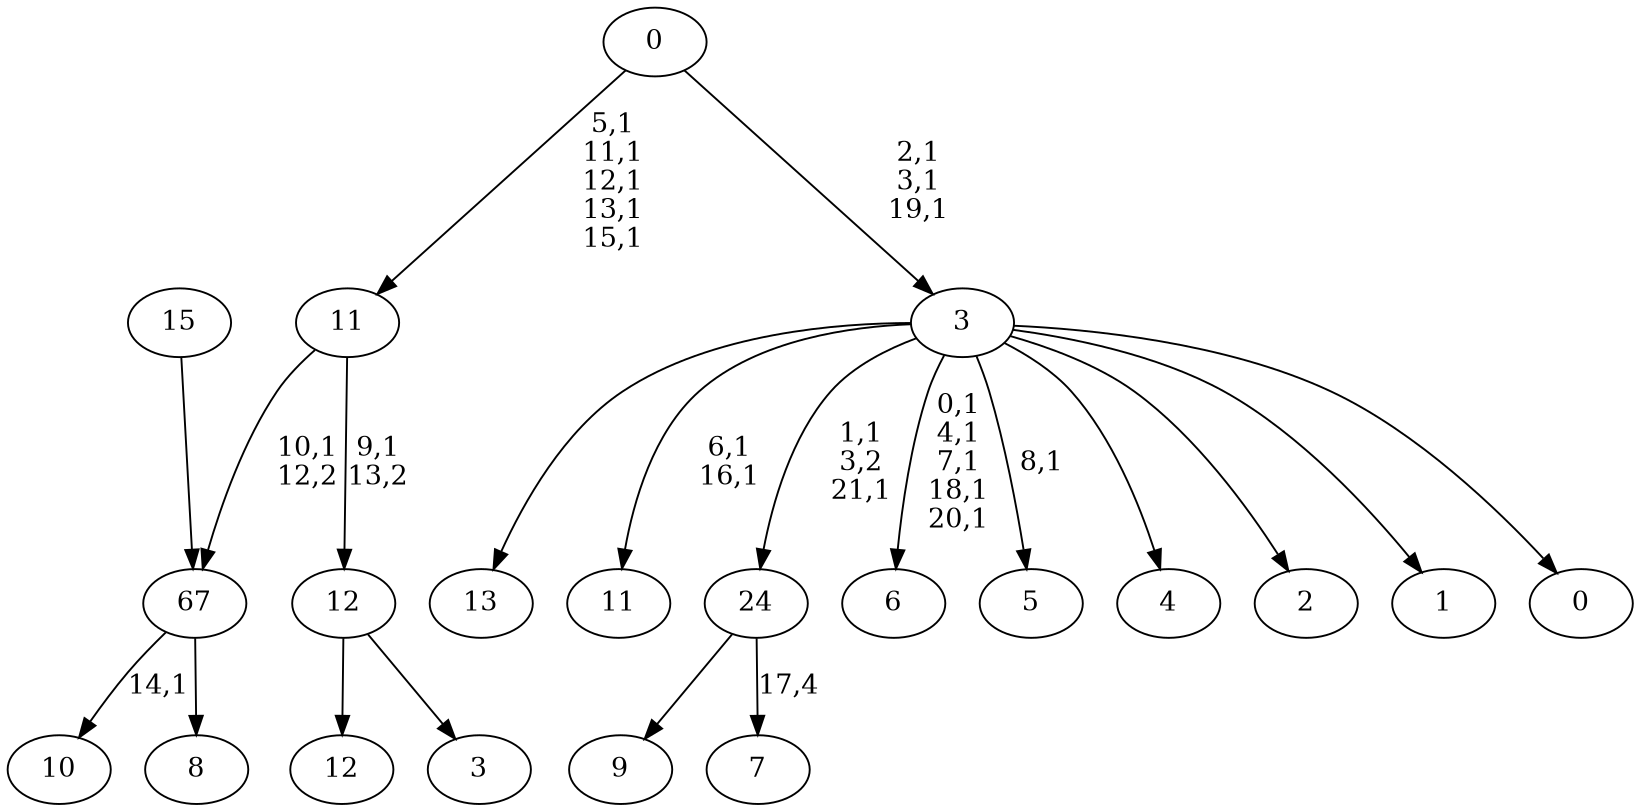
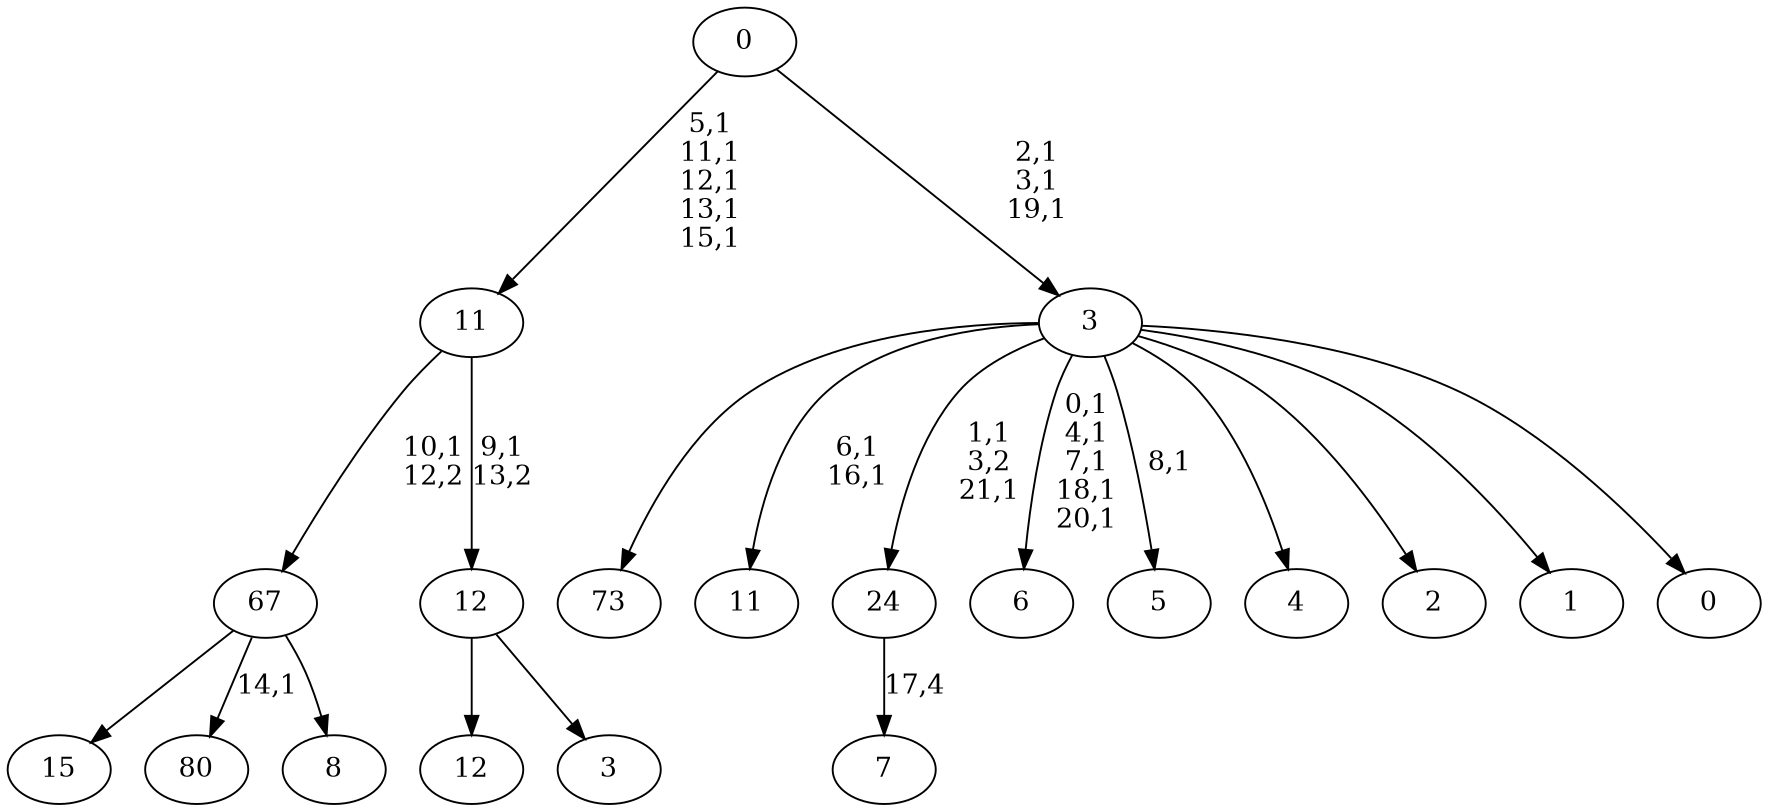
edge "15" -> "67": reversed
node "13": label "13" -> "73"
node "10": label "10" -> "80"
node "9": removed
